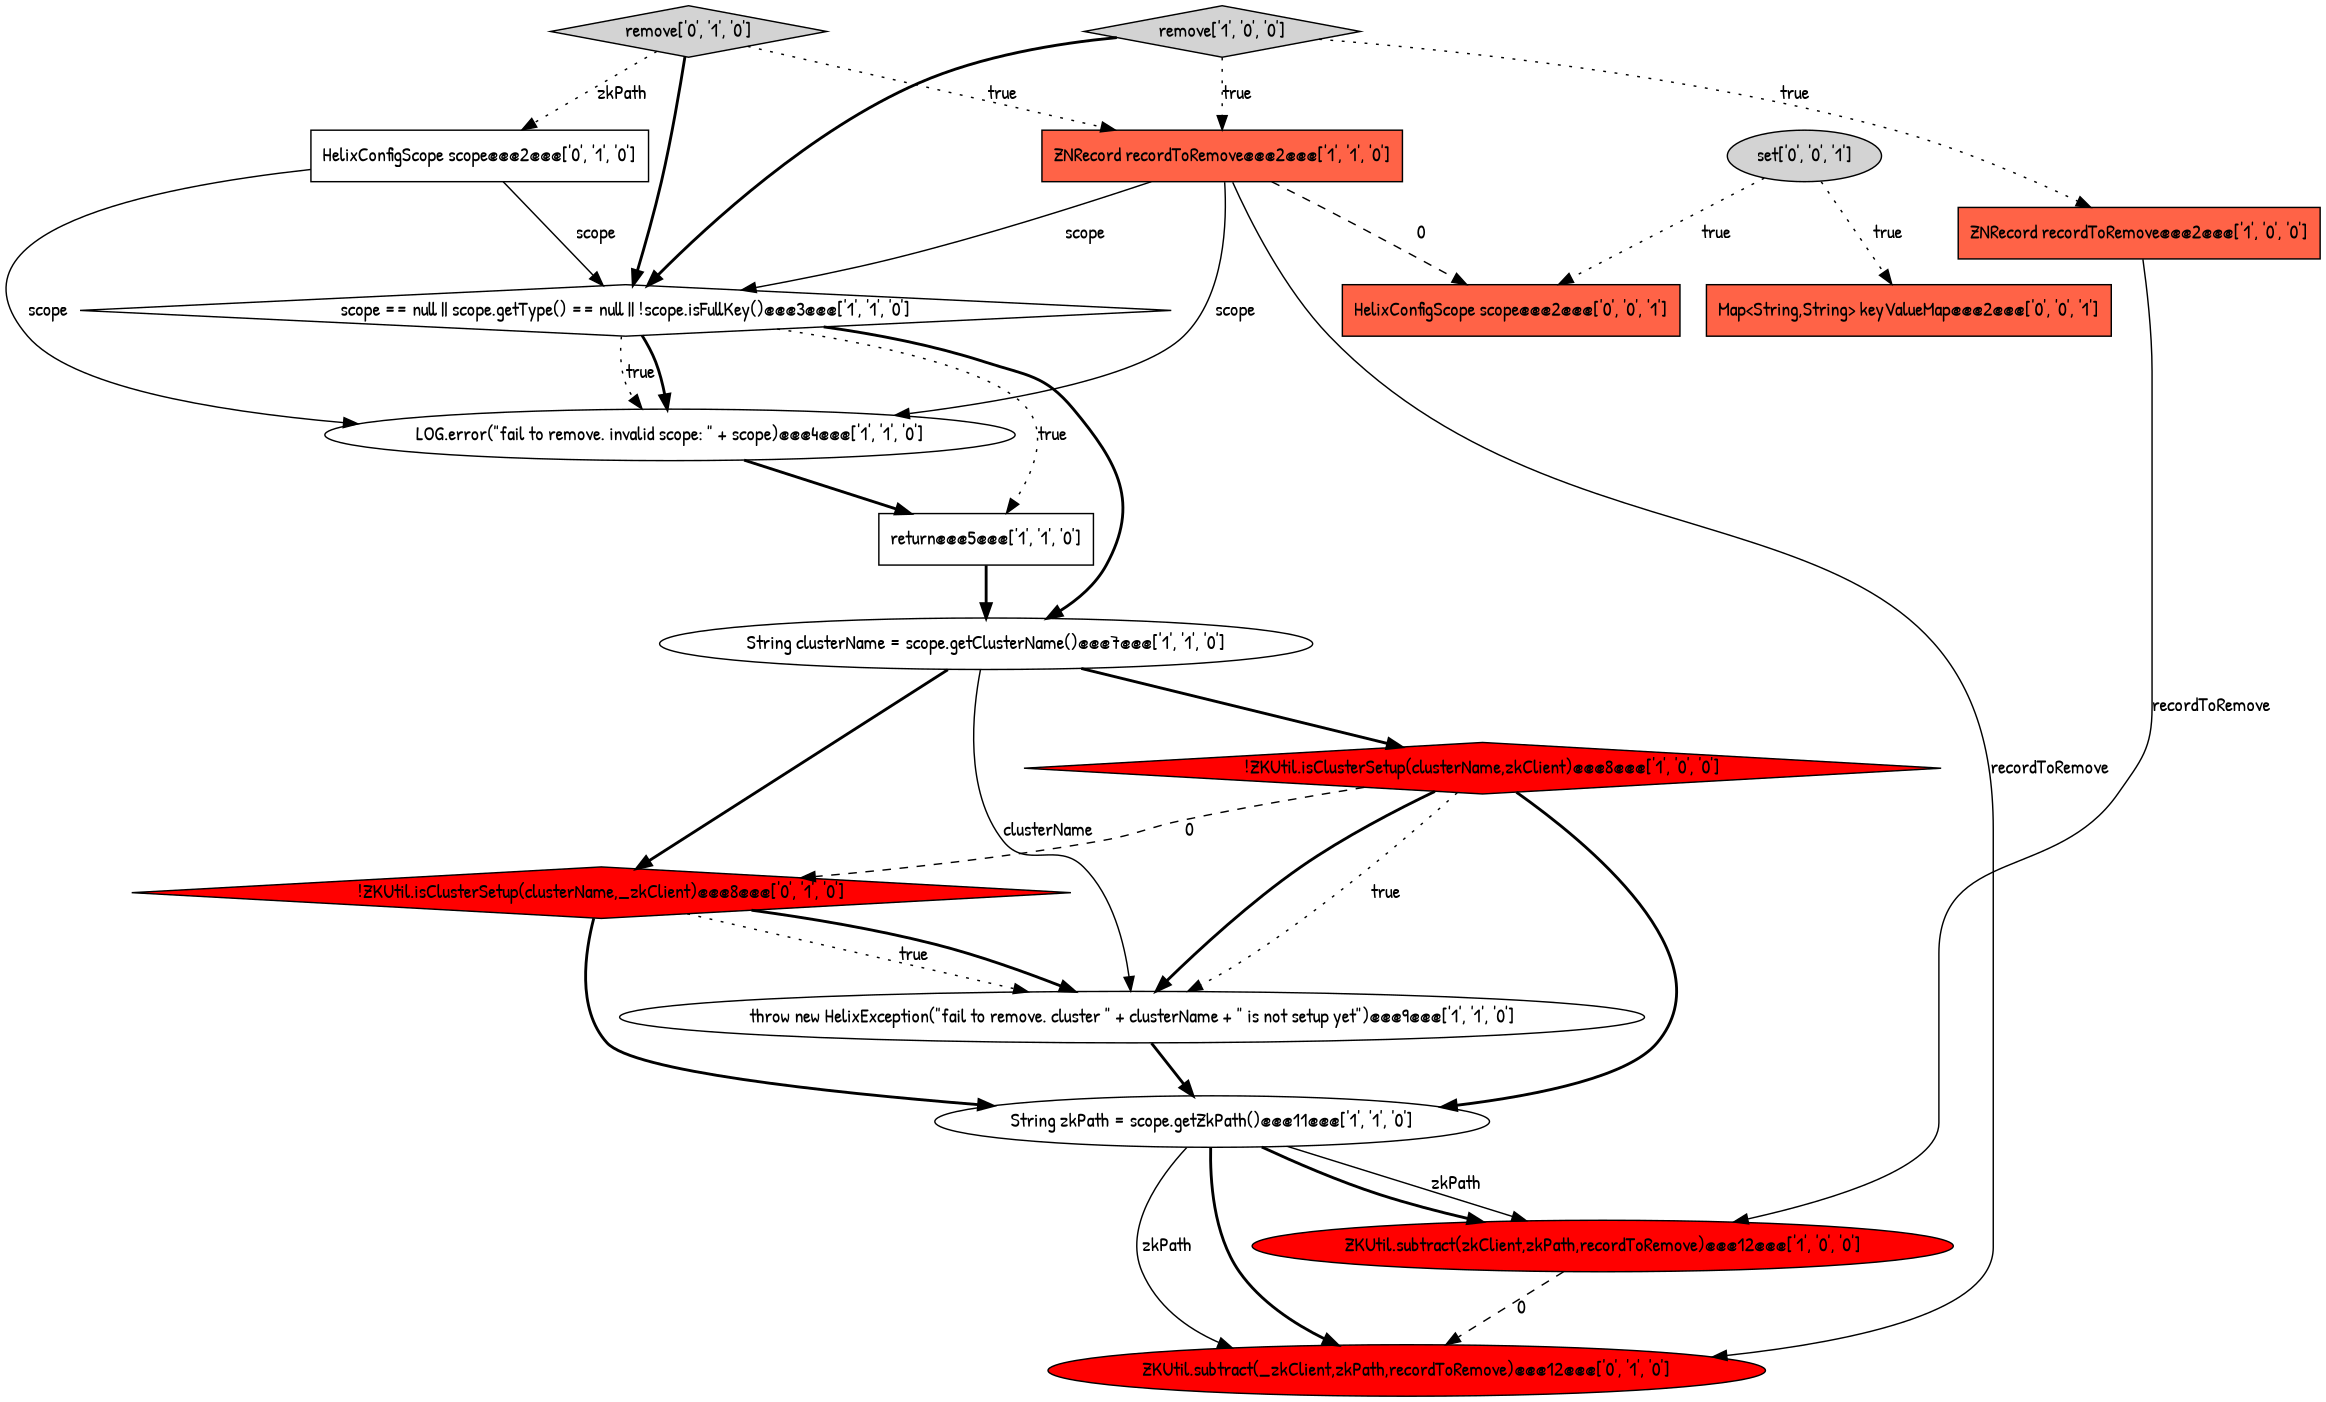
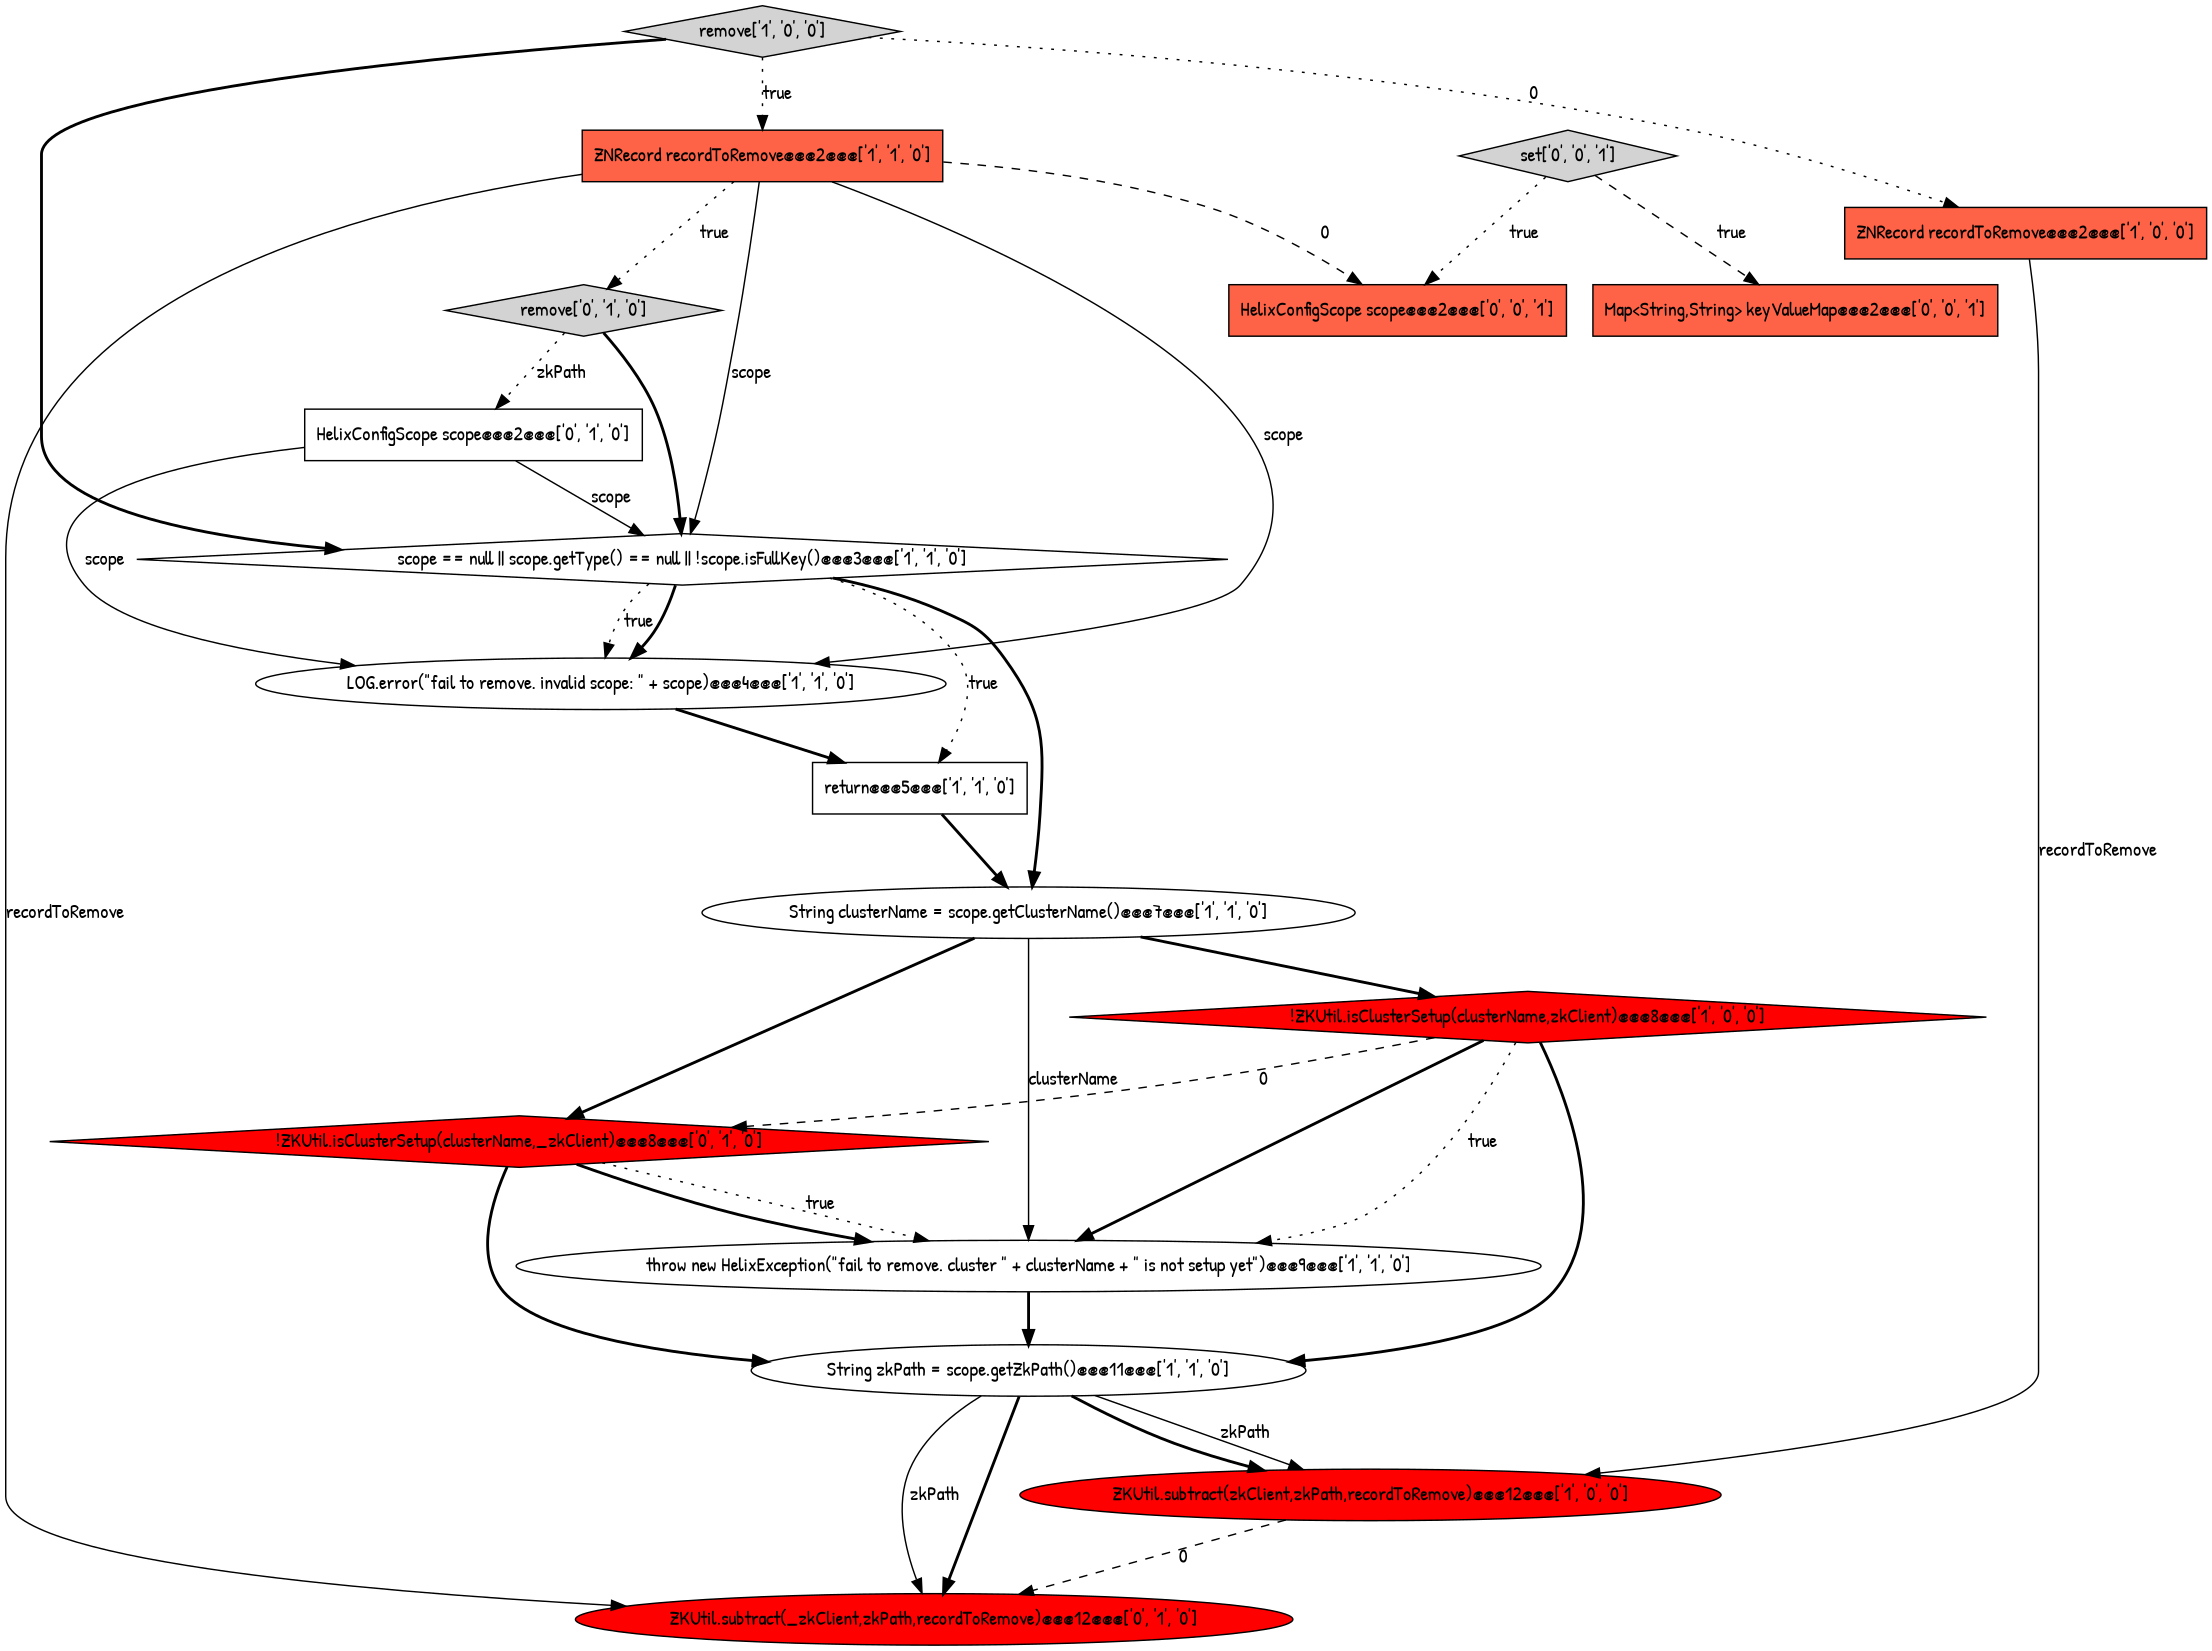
edge "remove['0', '1', '0']" -> "ZNRecord recordToRemove@@@2@@@['1', '1', '0']": reversed
edge "remove['1', '0', '0']" -> "ZNRecord recordToRemove@@@2@@@['1', '0', '0']": label "true" -> "0"
node "set['0', '0', '1']": shape ellipse -> diamond
edge "set['0', '0', '1']" -> "Map<String,String> keyValueMap@@@2@@@['0', '0', '1']": style dotted -> dashed
